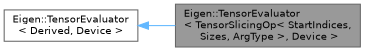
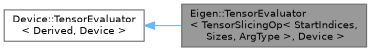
node "Eigen::TensorEvaluator < Derived, Device >": label "Eigen::TensorEvaluator < Derived, Device >" -> "Device::TensorEvaluator < Derived, Device >"
